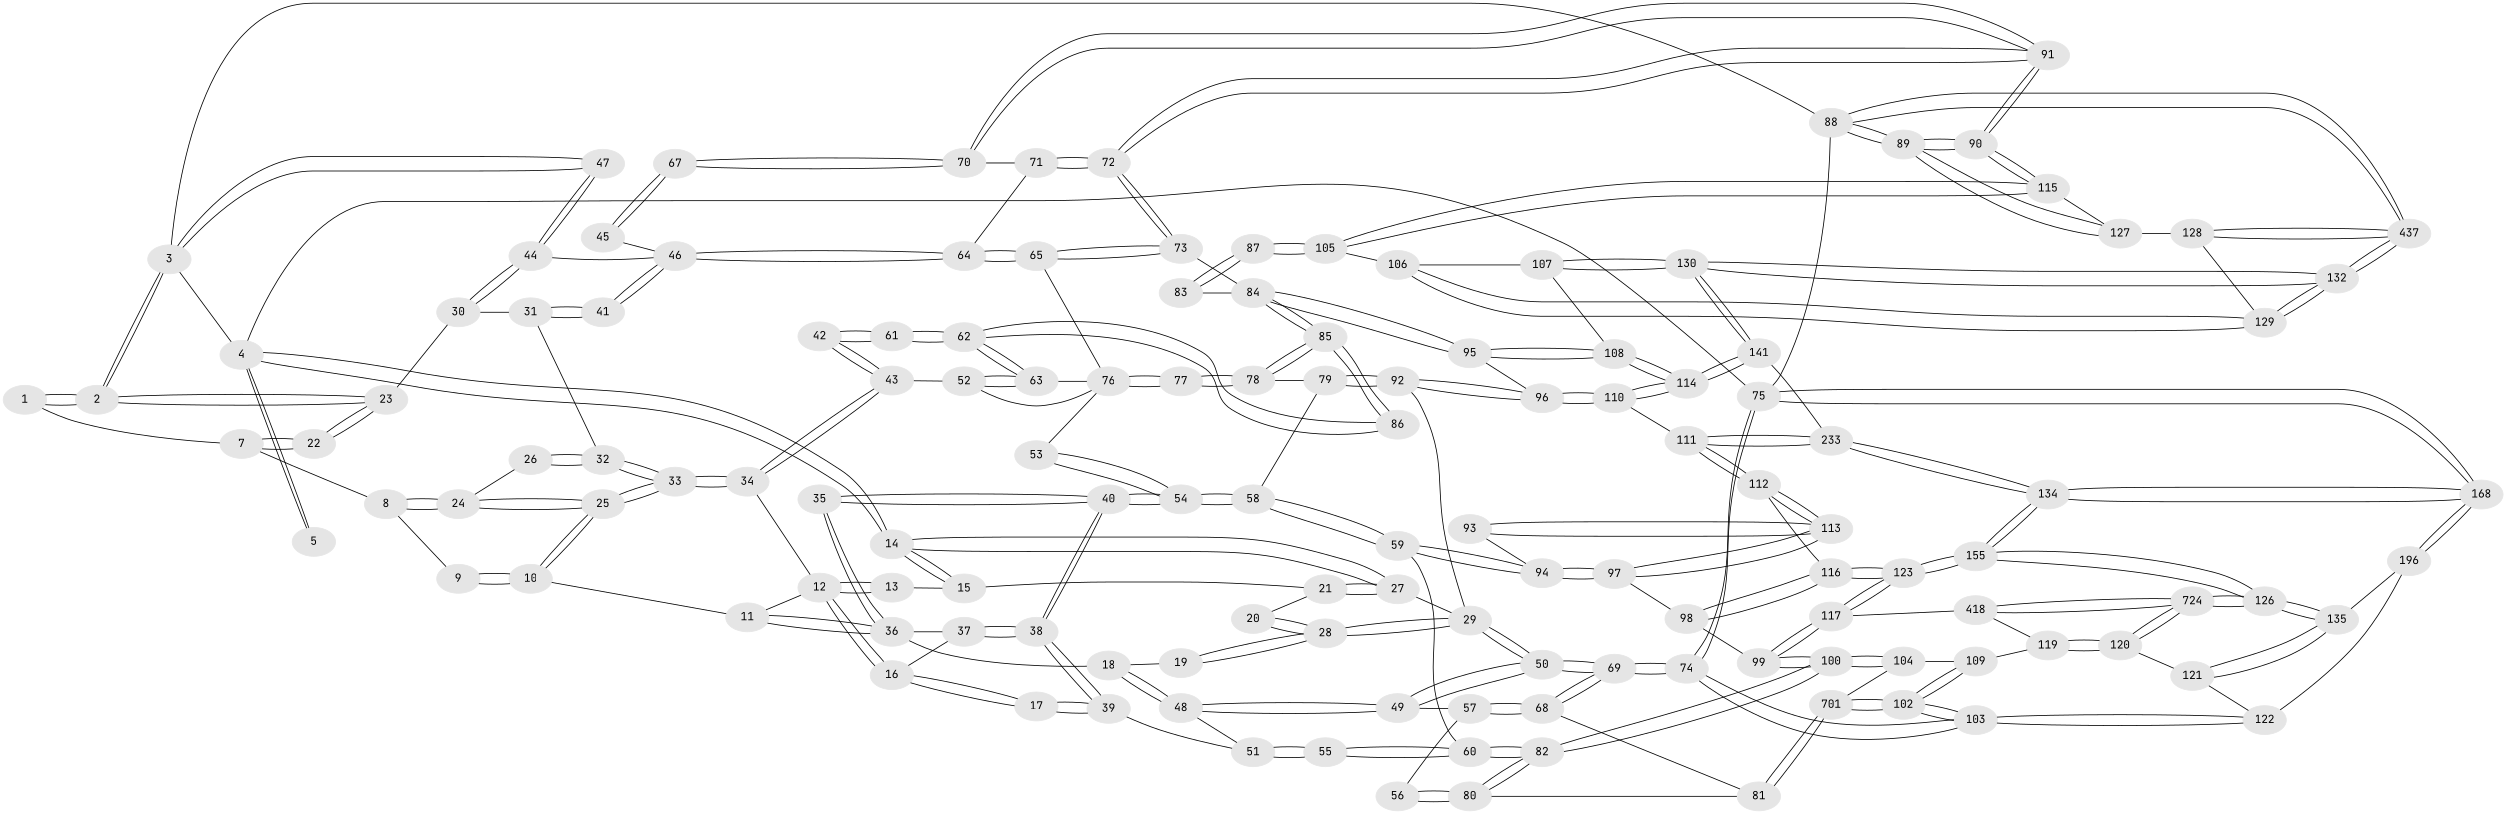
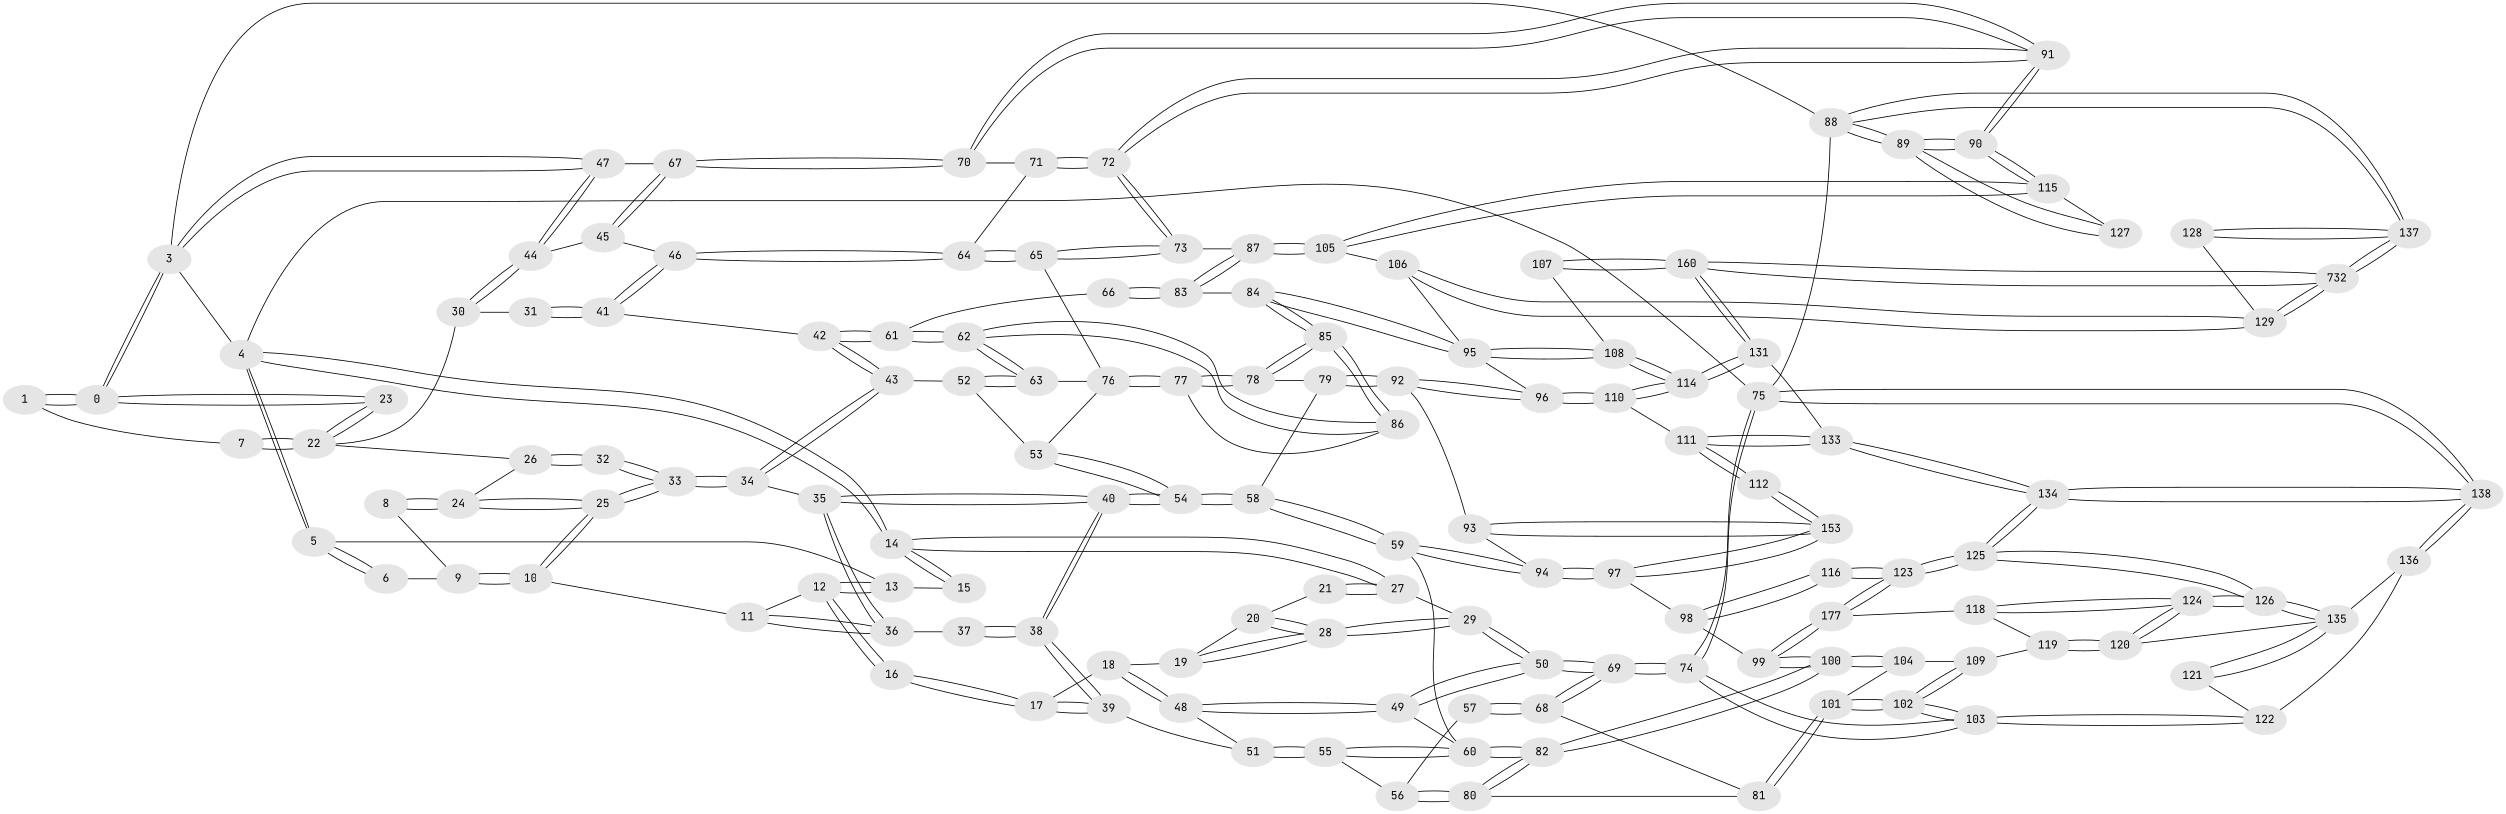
edge "47" -- "67": added
edge "127" -- "128": removed
node "437": label "437" -> "137"
edge "44" -- "46": now "44" -- "45"
node "130": label "130" -> "160"
edge "106" -- "107": now "106" -- "95"
edge "73" -- "84": now "73" -- "87"
node "132": label "132" -> "732"
node "66": added
edge "41" -- "42": added
node "141": label "141" -> "131"
edge "30" -- "23": now "30" -- "22"
edge "31" -- "32": removed
node "2": label "2" -> "0"
edge "52" -- "76": now "52" -- "53"
node "233": label "233" -> "133"
edge "22" -- "26": added
edge "77" -- "86": added
edge "7" -- "8": removed
node "168": label "168" -> "138"
edge "92" -- "29": now "92" -- "93"
edge "112" -- "116": removed
node "113": label "113" -> "153"
edge "34" -- "12": now "34" -- "35"
edge "5" -- "13": added
node "155": label "155" -> "125"
node "196": label "196" -> "136"
node "6": added
edge "15" -- "21": removed
node "724": label "724" -> "124"
node "418": label "418" -> "118"
node "117": label "117" -> "177"
edge "20" -- "19": added
edge "37" -- "16": removed
edge "120" -- "121": now "120" -- "135"
edge "36" -- "18": now "17" -- "18"
node "701": label "701" -> "101"
edge "49" -- "57": now "49" -- "60"
edge "55" -- "56": added
